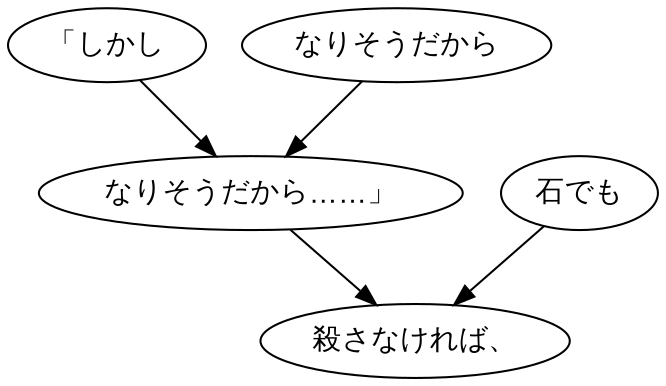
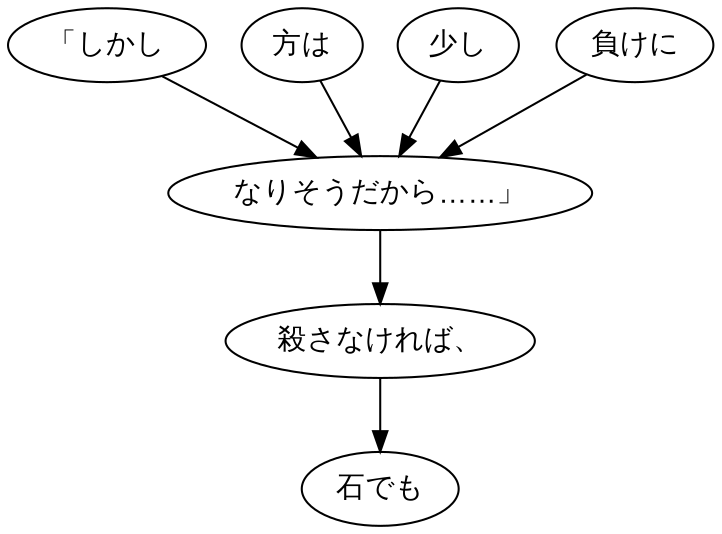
node "方は": added
node "なりそうだから": label "なりそうだから" -> "負けに"
node "少し": added
edge "石でも" -> "殺さなければ、": reversed
